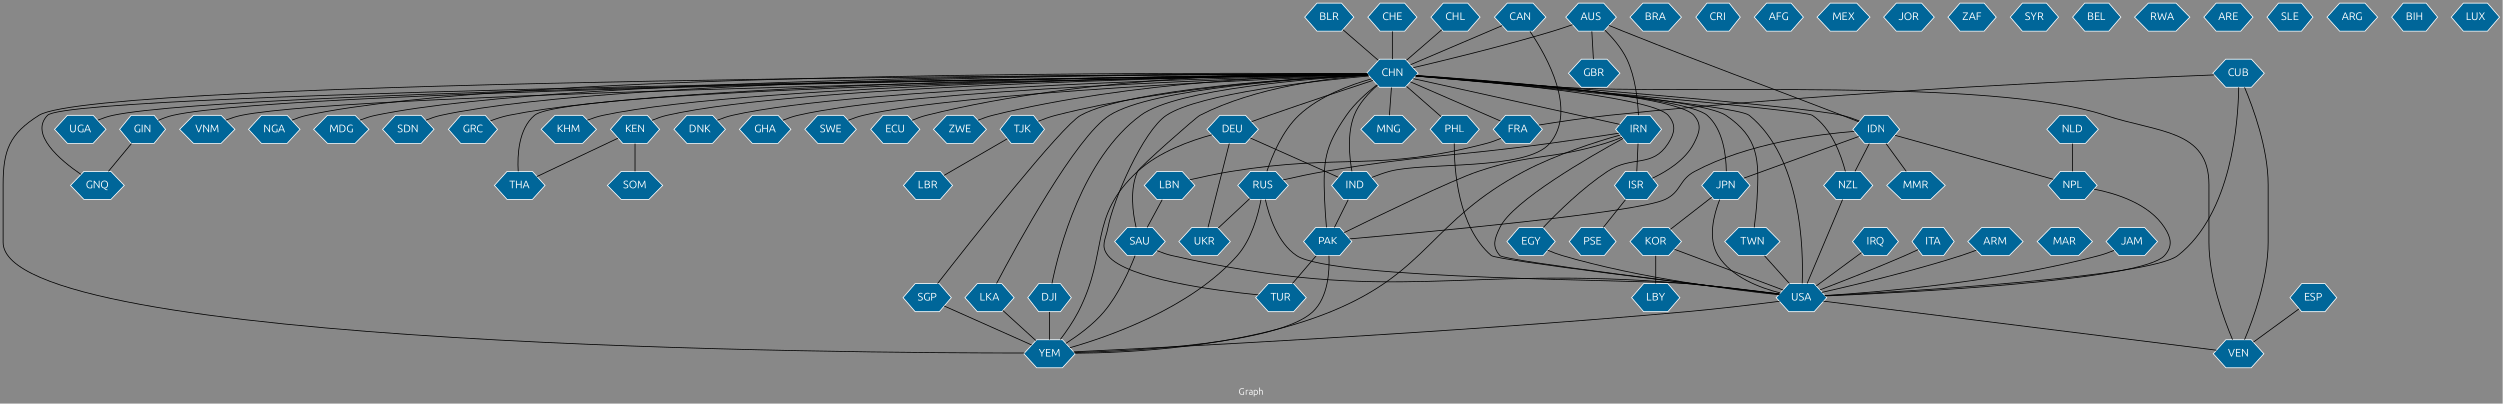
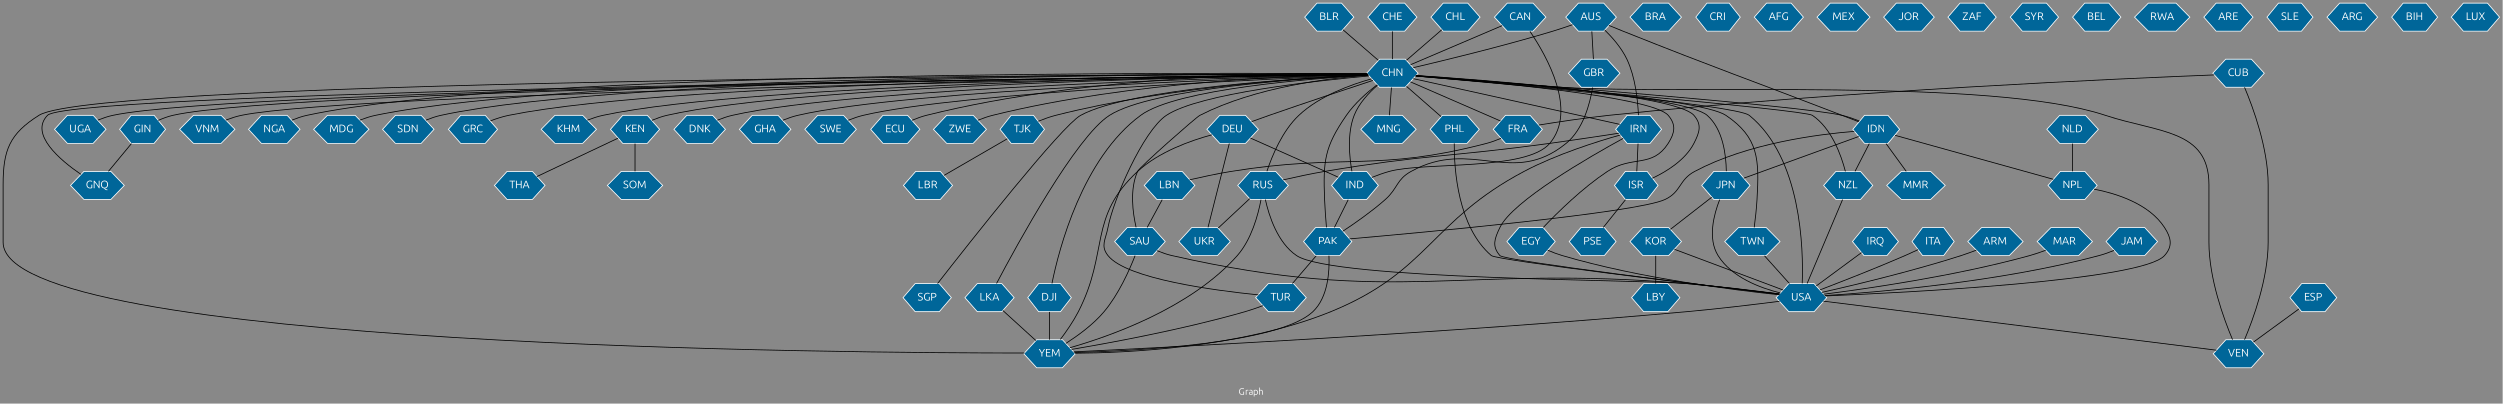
edge "CHN" -- "THA": removed
edge "IRN" -- "PAK": now "GBR" -- "PAK"
edge "CUB" -- "USA": now "MAR" -- "USA"
edge "SGP" -- "YEM": now "TUR" -- "YEM"
